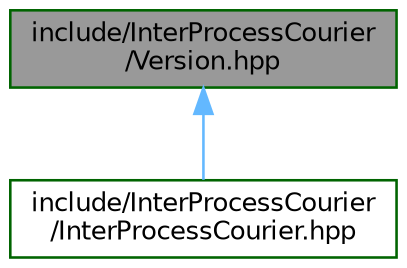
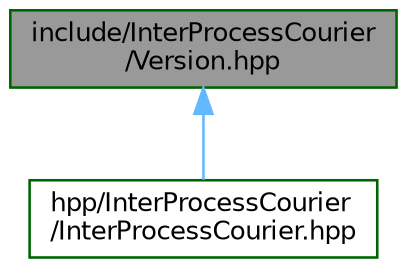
node "include/InterProcessCourier /InterProcessCourier.hpp": label "include/InterProcessCourier /InterProcessCourier.hpp" -> "hpp/InterProcessCourier /InterProcessCourier.hpp"
